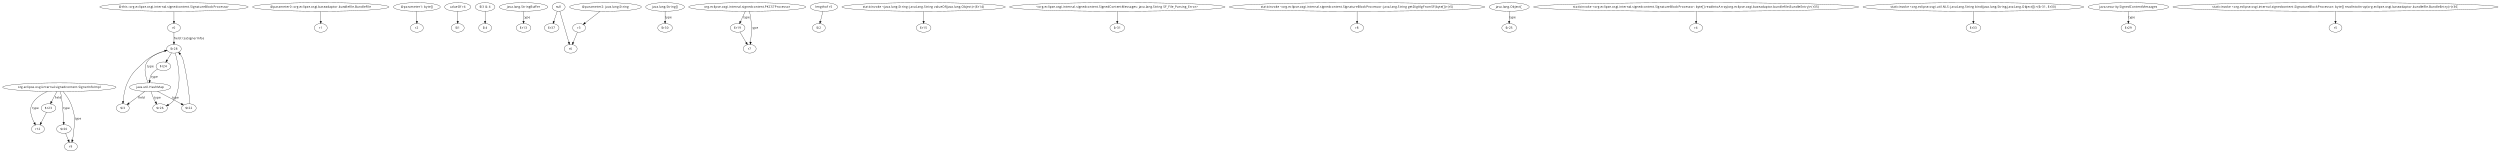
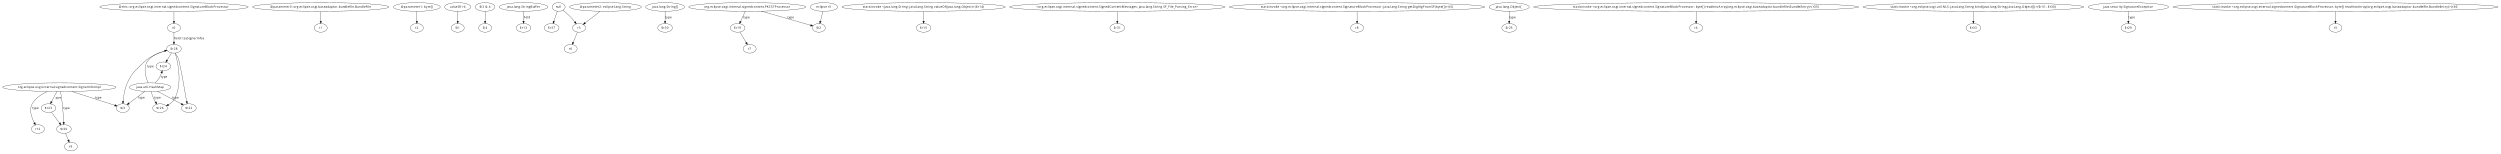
node "@parameter2: java.lang.String": label "@parameter2: java.lang.String" -> "@parameter2: eclipse.lang.String"
node "lengthof r5": label "lengthof r5" -> "eclipse r5"
node "java.security.SignedContentMessages": label "java.security.SignedContentMessages" -> "java.security.SignatureException"
edge "java.lang.StringBuffer" -> "$r13": label "type" -> "field"
edge "null" -> "r6": now "null" -> "r3"
edge "org.eclipse.osgi.internal.signedcontent.PKCS7Processor" -> "r7": now "org.eclipse.osgi.internal.signedcontent.PKCS7Processor" -> "$i2"
edge "$r24" -> "java.util.HashMap": reversed
edge "$r22" -> "$r28": reversed
edge "org.eclipse.osgi.internal.signedcontent.SignerInfoImpl" -> "$r23": label "field" -> "type"
edge "java.util.HashMap" -> "$i3": label "field" -> "type"
edge "org.eclipse.osgi.internal.signedcontent.SignerInfoImpl" -> "r9": now "org.eclipse.osgi.internal.signedcontent.SignerInfoImpl" -> "$i3"
edge "$r23" -> "r12": now "$r23" -> "$r20"
